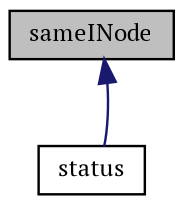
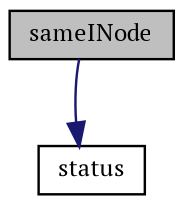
edge "status" -> "sameINode": reversed
